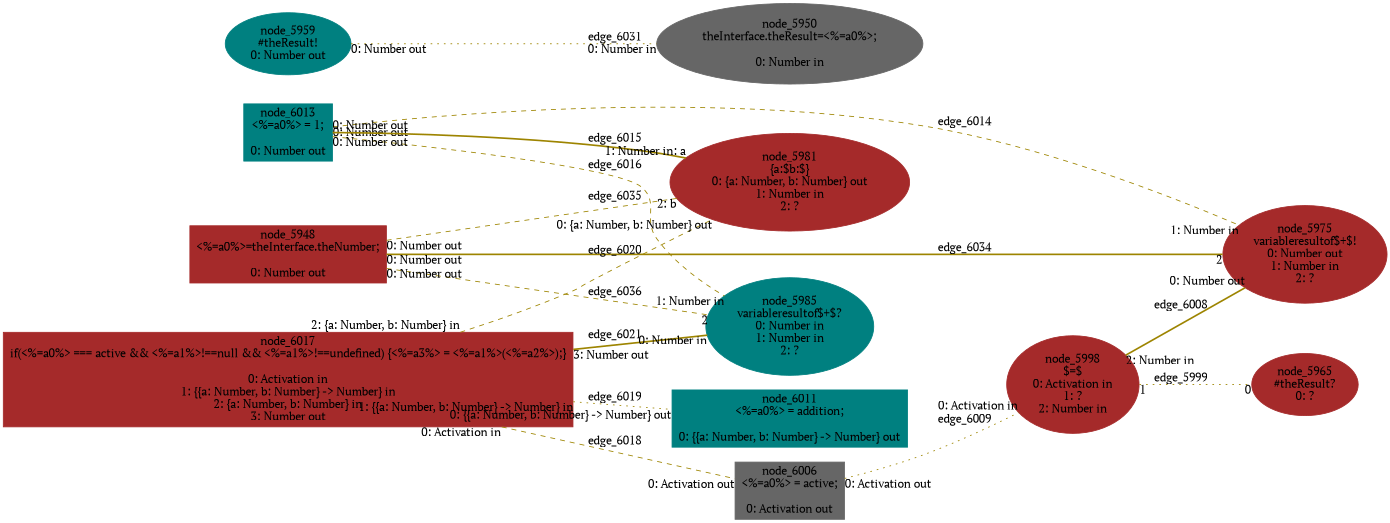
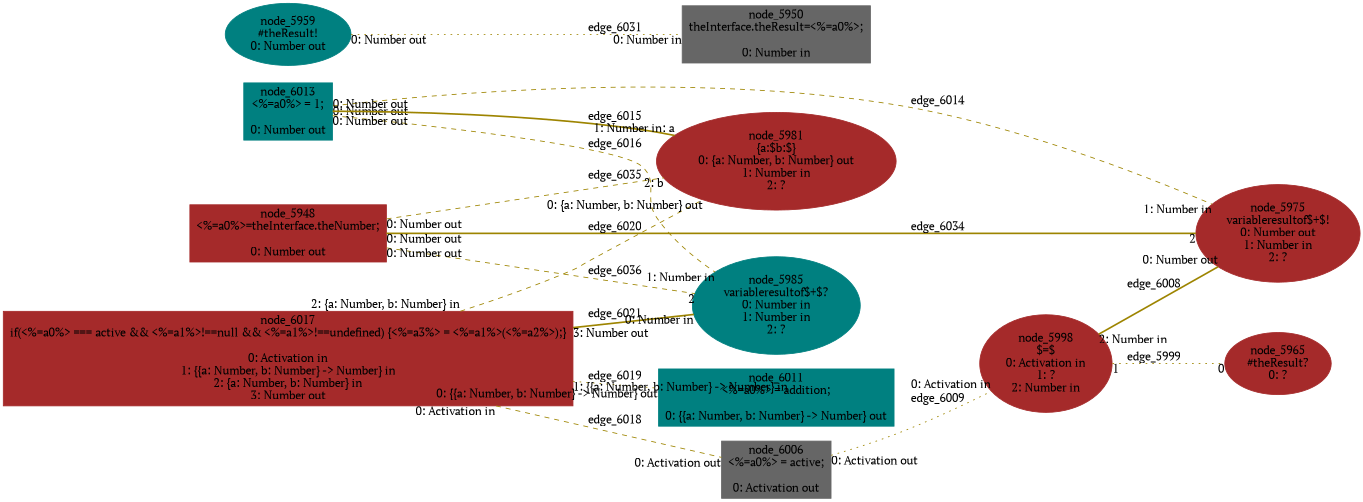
node "node_5950 theInterface.theResult=<%=a0%>; 0: Number in": shape ellipse -> box
